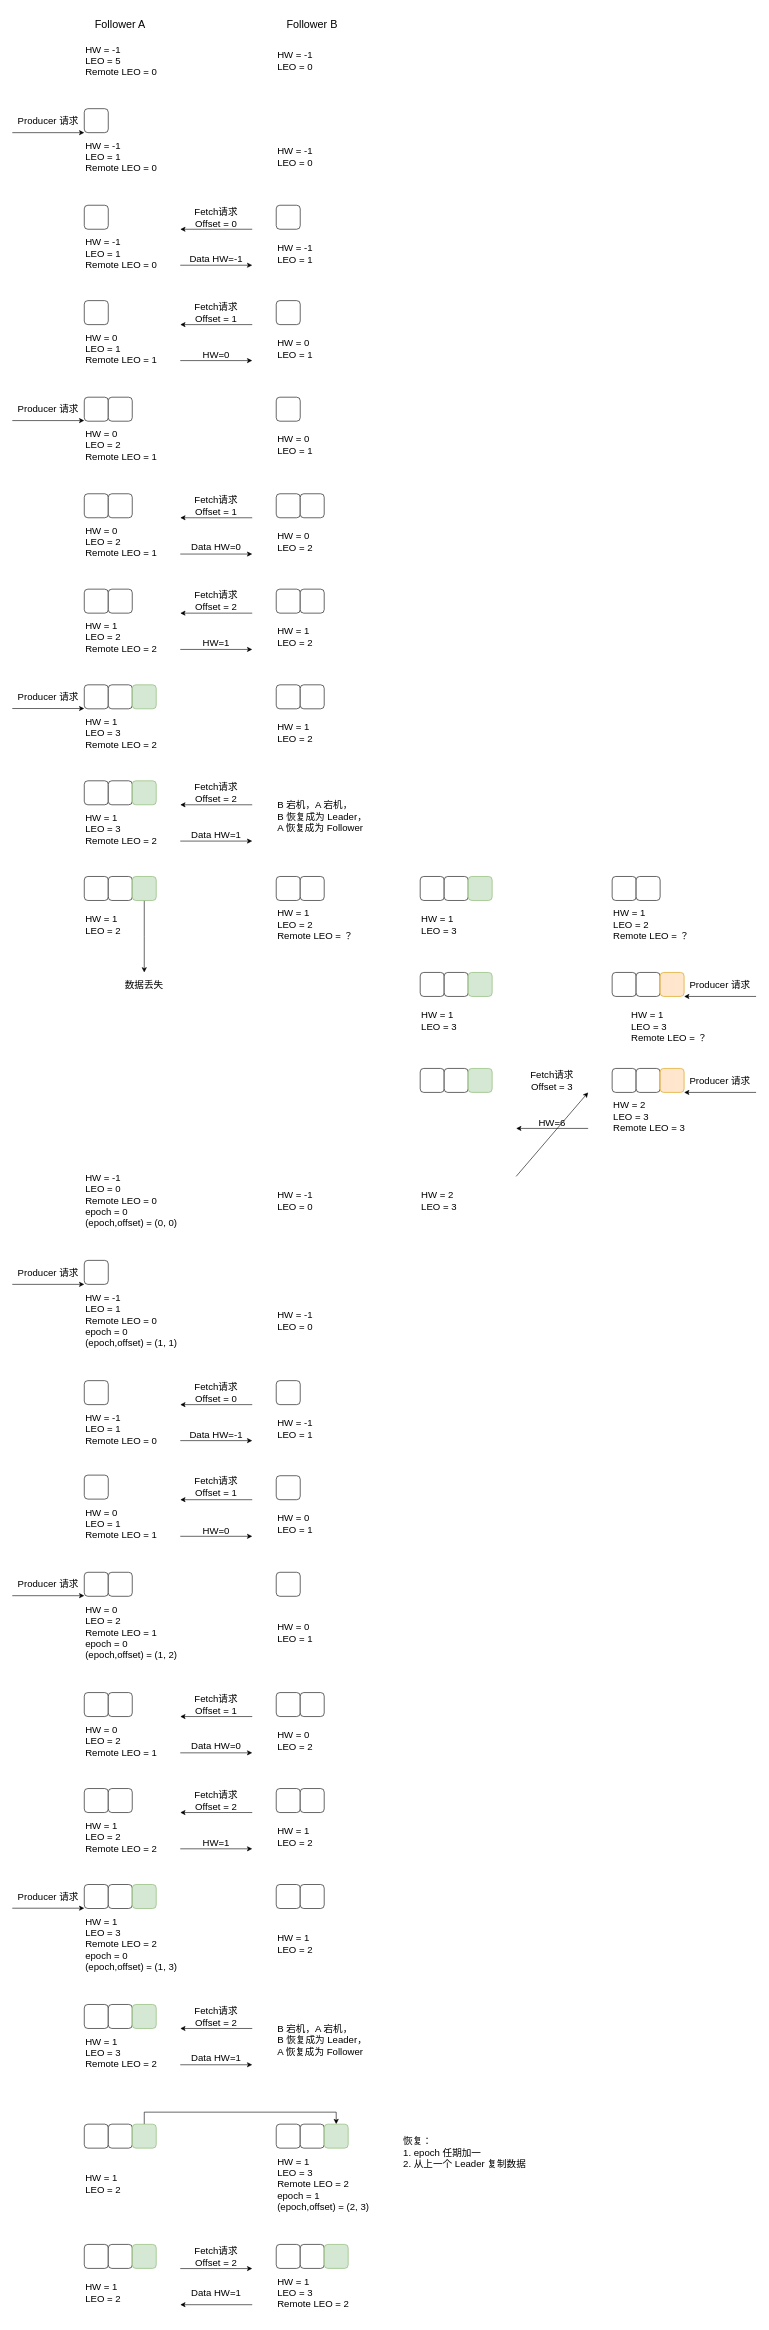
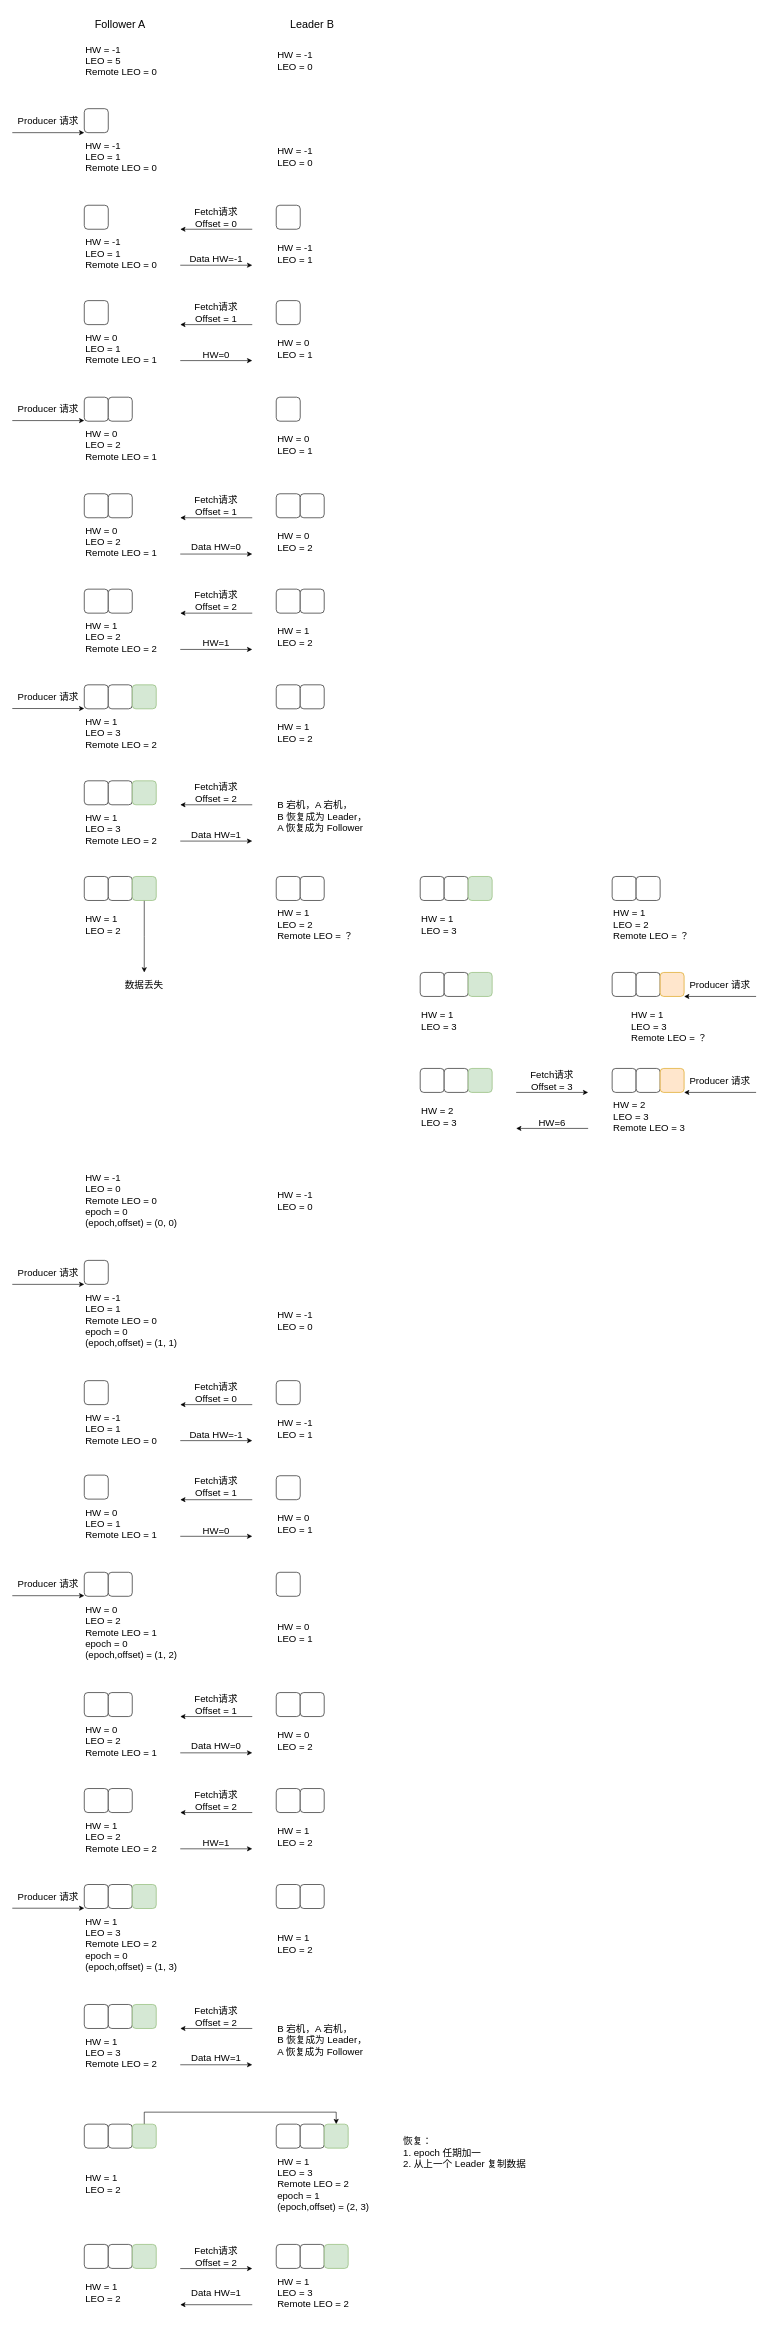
node "Follower B": label "Follower B" -> "Leader B"
node "HW = 2 LEO = 3": moved (468, 1200) -> (468, 1116)
